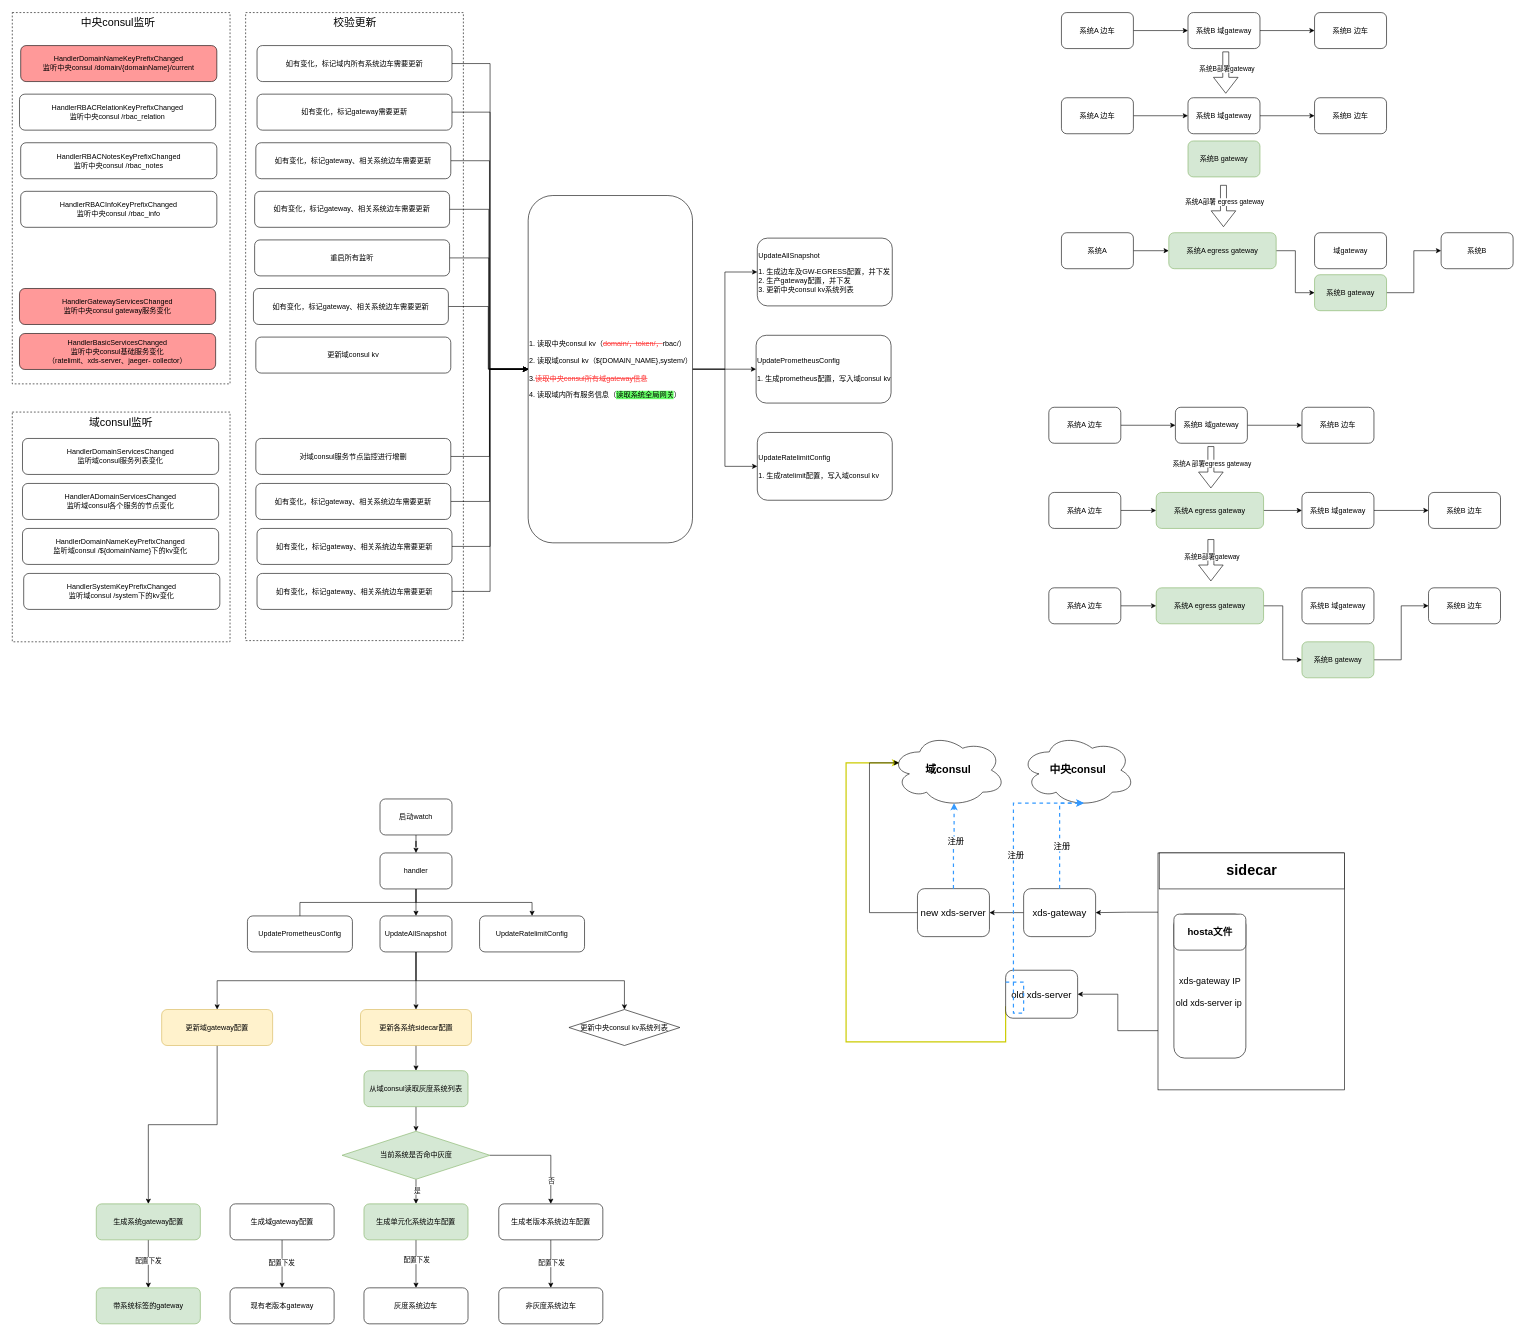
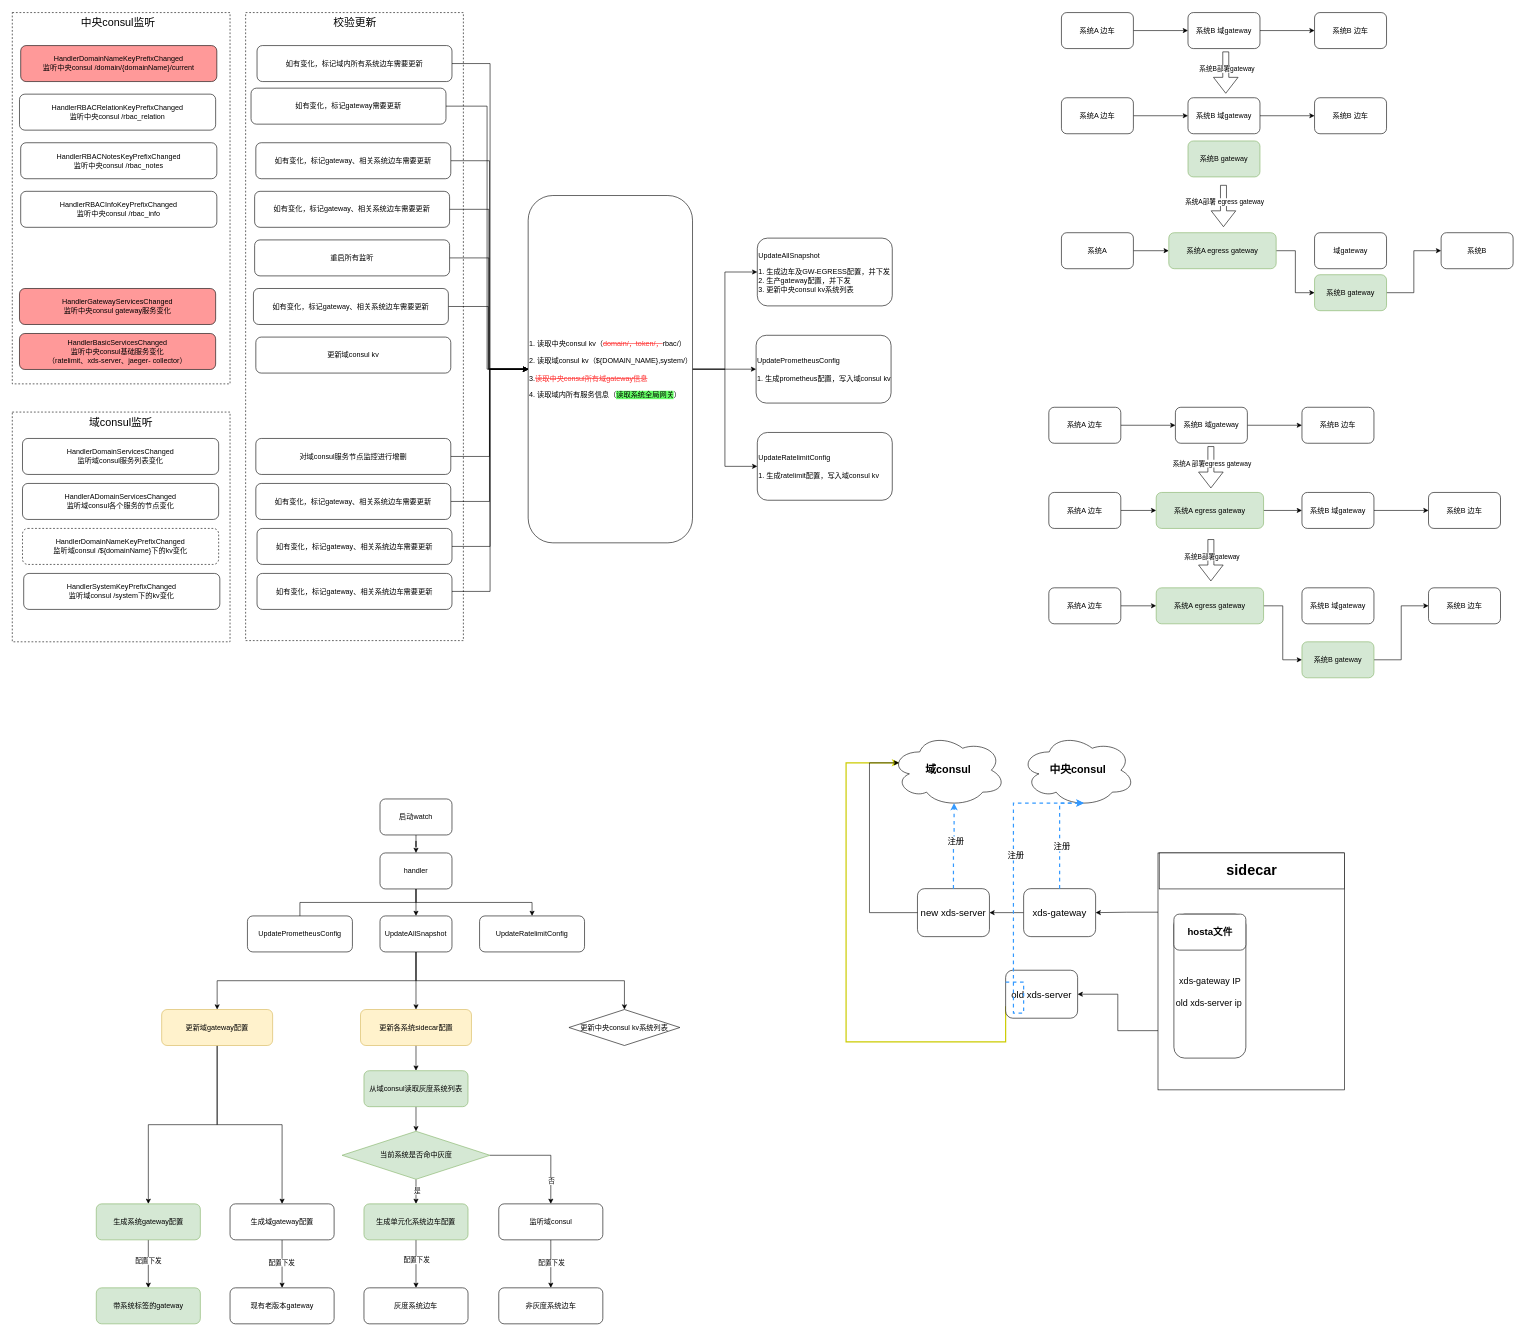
node "如有变化，标记gateway需要更新": moved (355, 112) -> (349, 106)
node "HandlerDomainNameKeyPrefixChanged 监听域consul /${domainName}下的kv变化": style solid -> dashed
edge "更新域gateway配置" -> "生成域gateway配置": added
node "生成老版本系统边车配置": label "生成老版本系统边车配置" -> "监听域consul"
